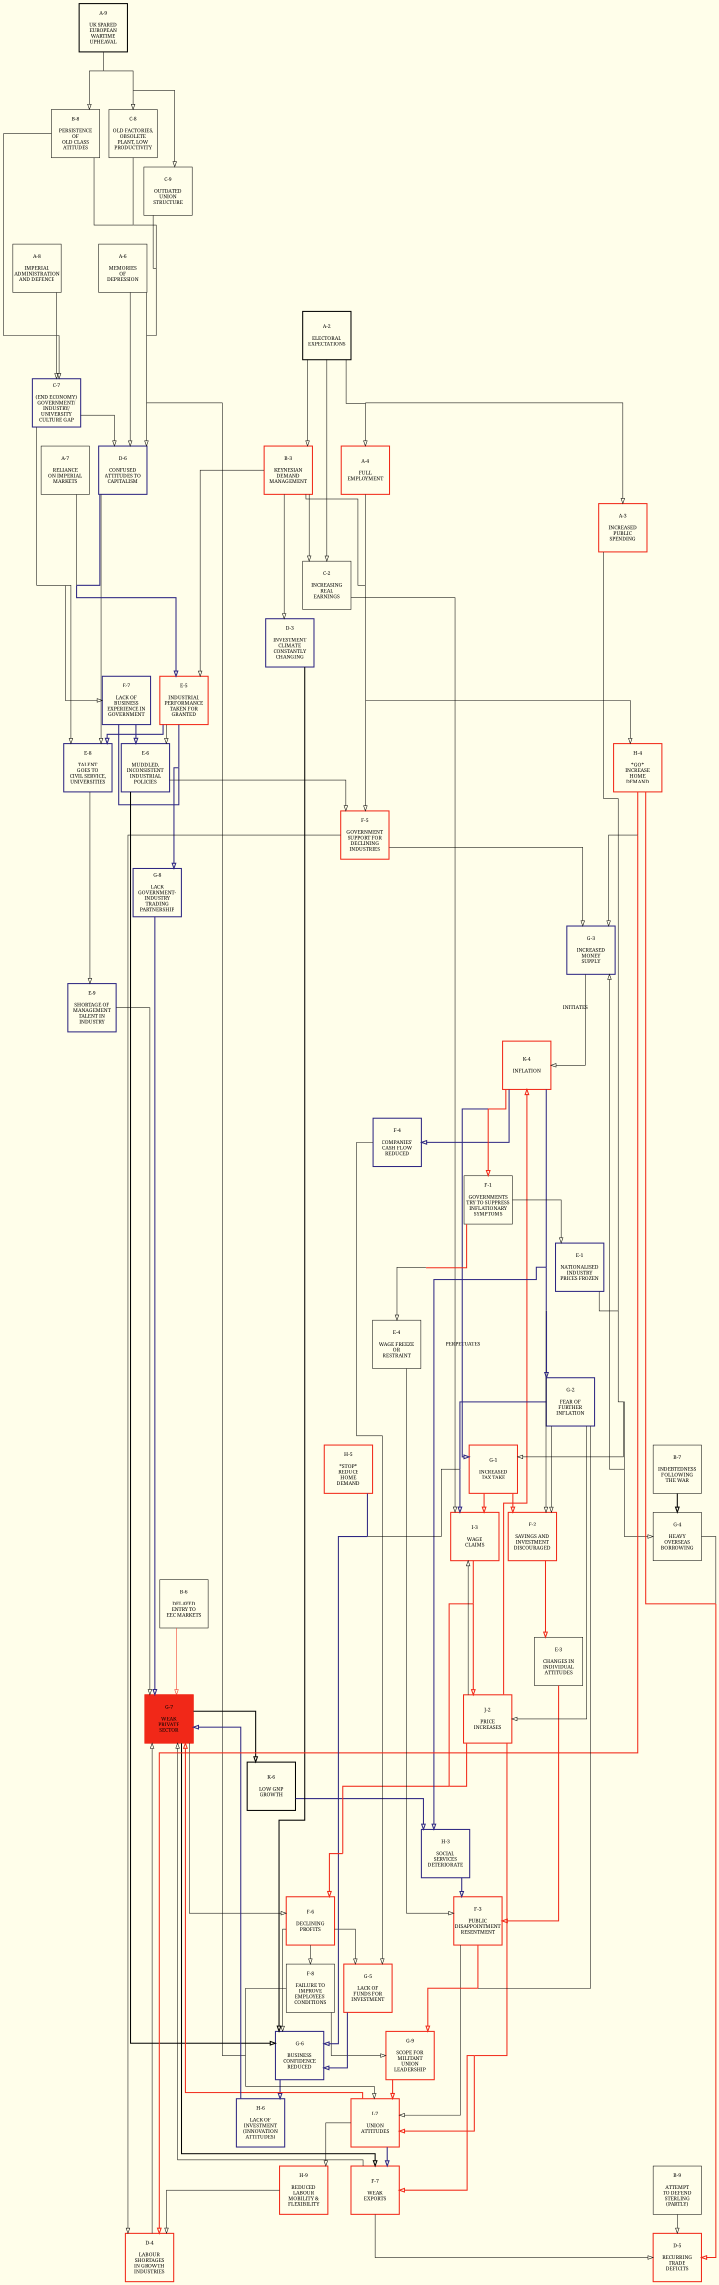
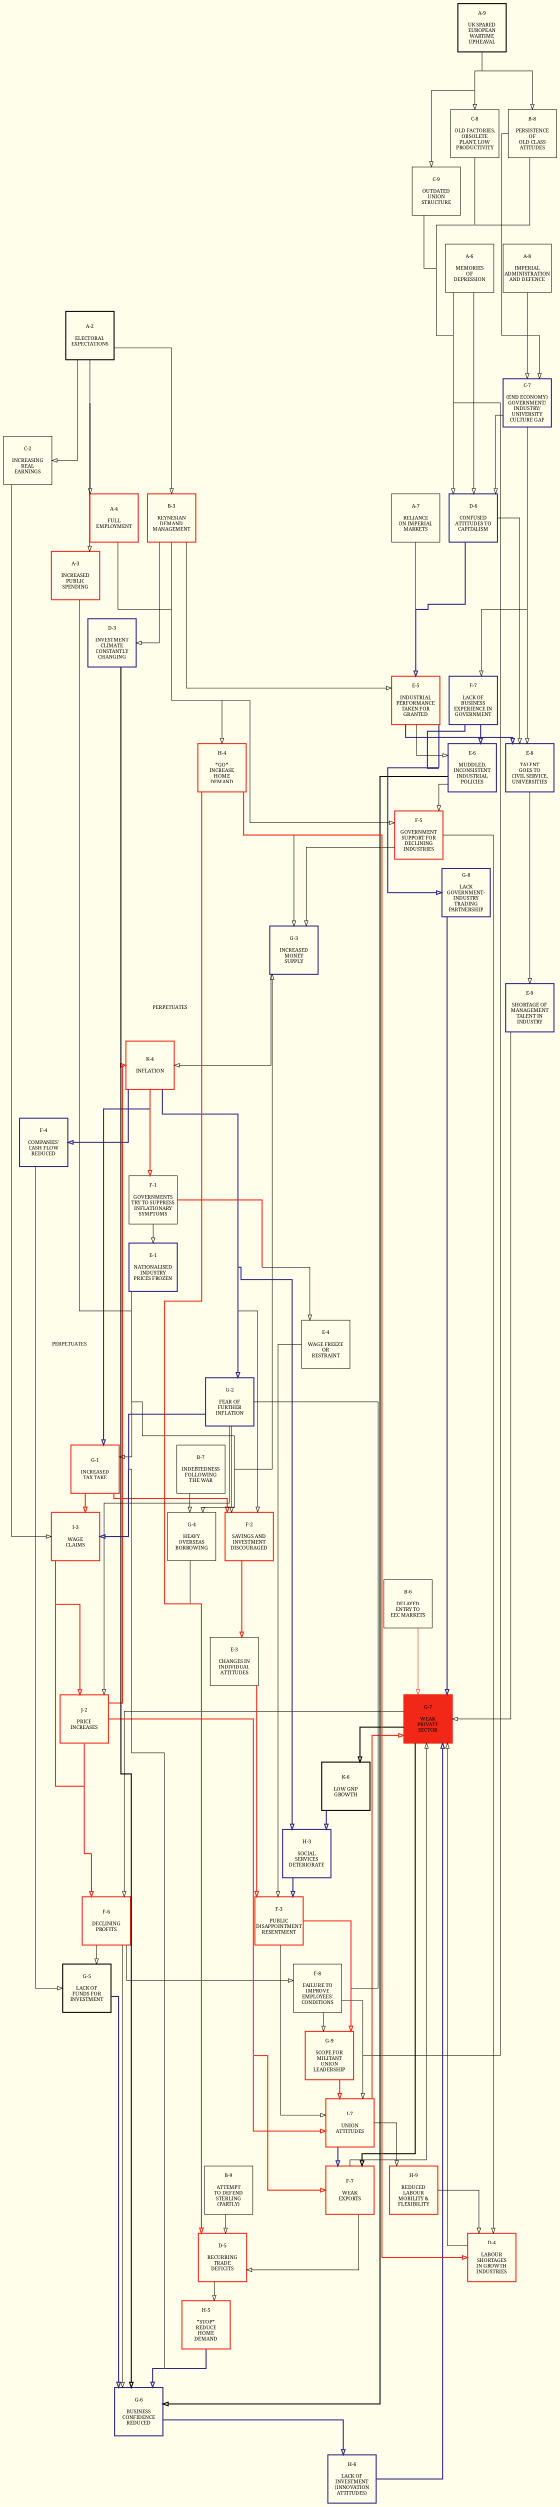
edge "B-3 KEYNESIAN DEMAND MANAGEMENT" -> "C-2 INCREASING REAL EARNINGS": removed
edge "G-3 INCREASED MONEY SUPPLY" -> "K-4 INFLATION": label "INITIATES" -> "PERPETUATES"
edge "B-7 INDEBTEDNESS FOLLOWING THE WAR" -> "G-4 HEAVY OVERSEAS BORROWING": style bold -> solid
edge "J-2 PRICE INCREASES" -> "I-3 WAGE CLAIMS": removed
node "G-5 LACK OF FUNDS FOR INVESTMENT": color #f12818 -> black
edge "D-5 RECURRING TRADE DEFICITS" -> "H-5 *STOP* REDUCE HOME DEMAND": added
